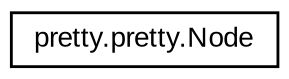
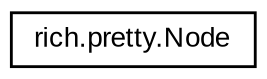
node "pretty.pretty.Node": label "pretty.pretty.Node" -> "rich.pretty.Node"
